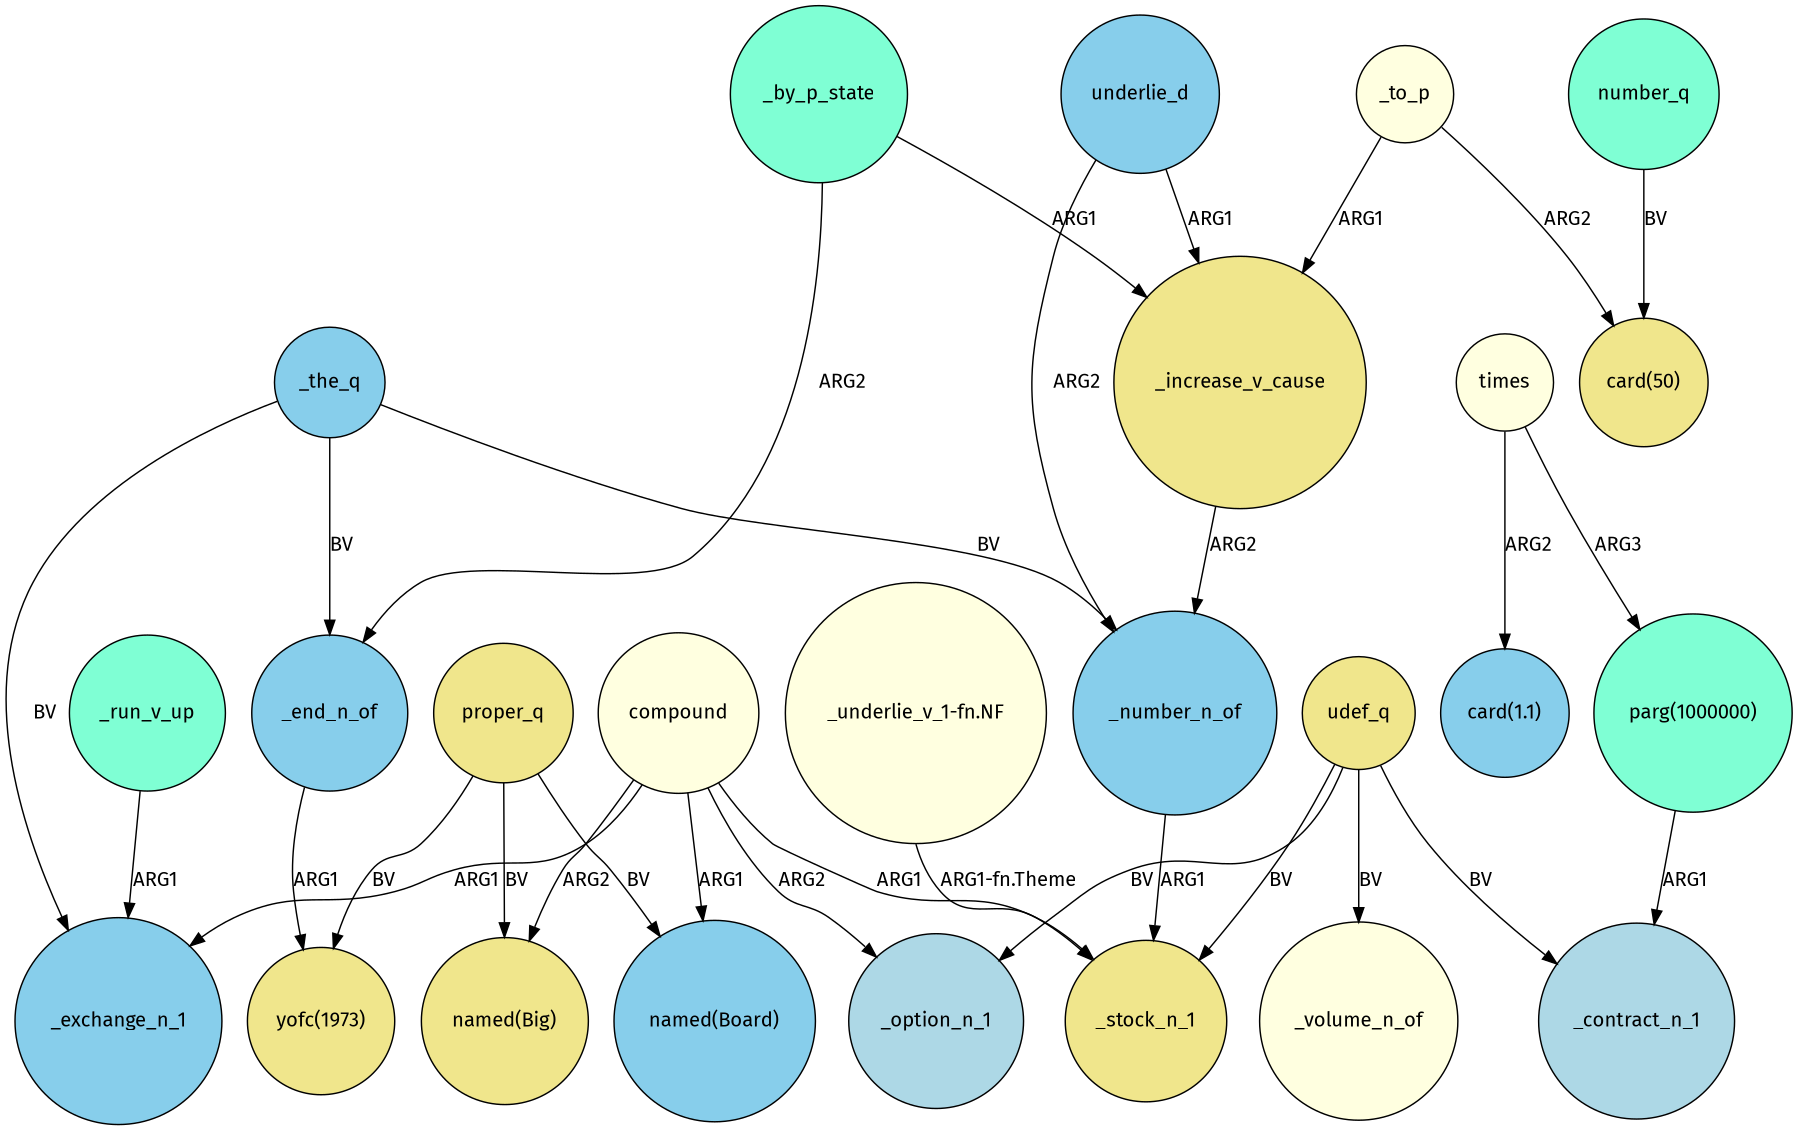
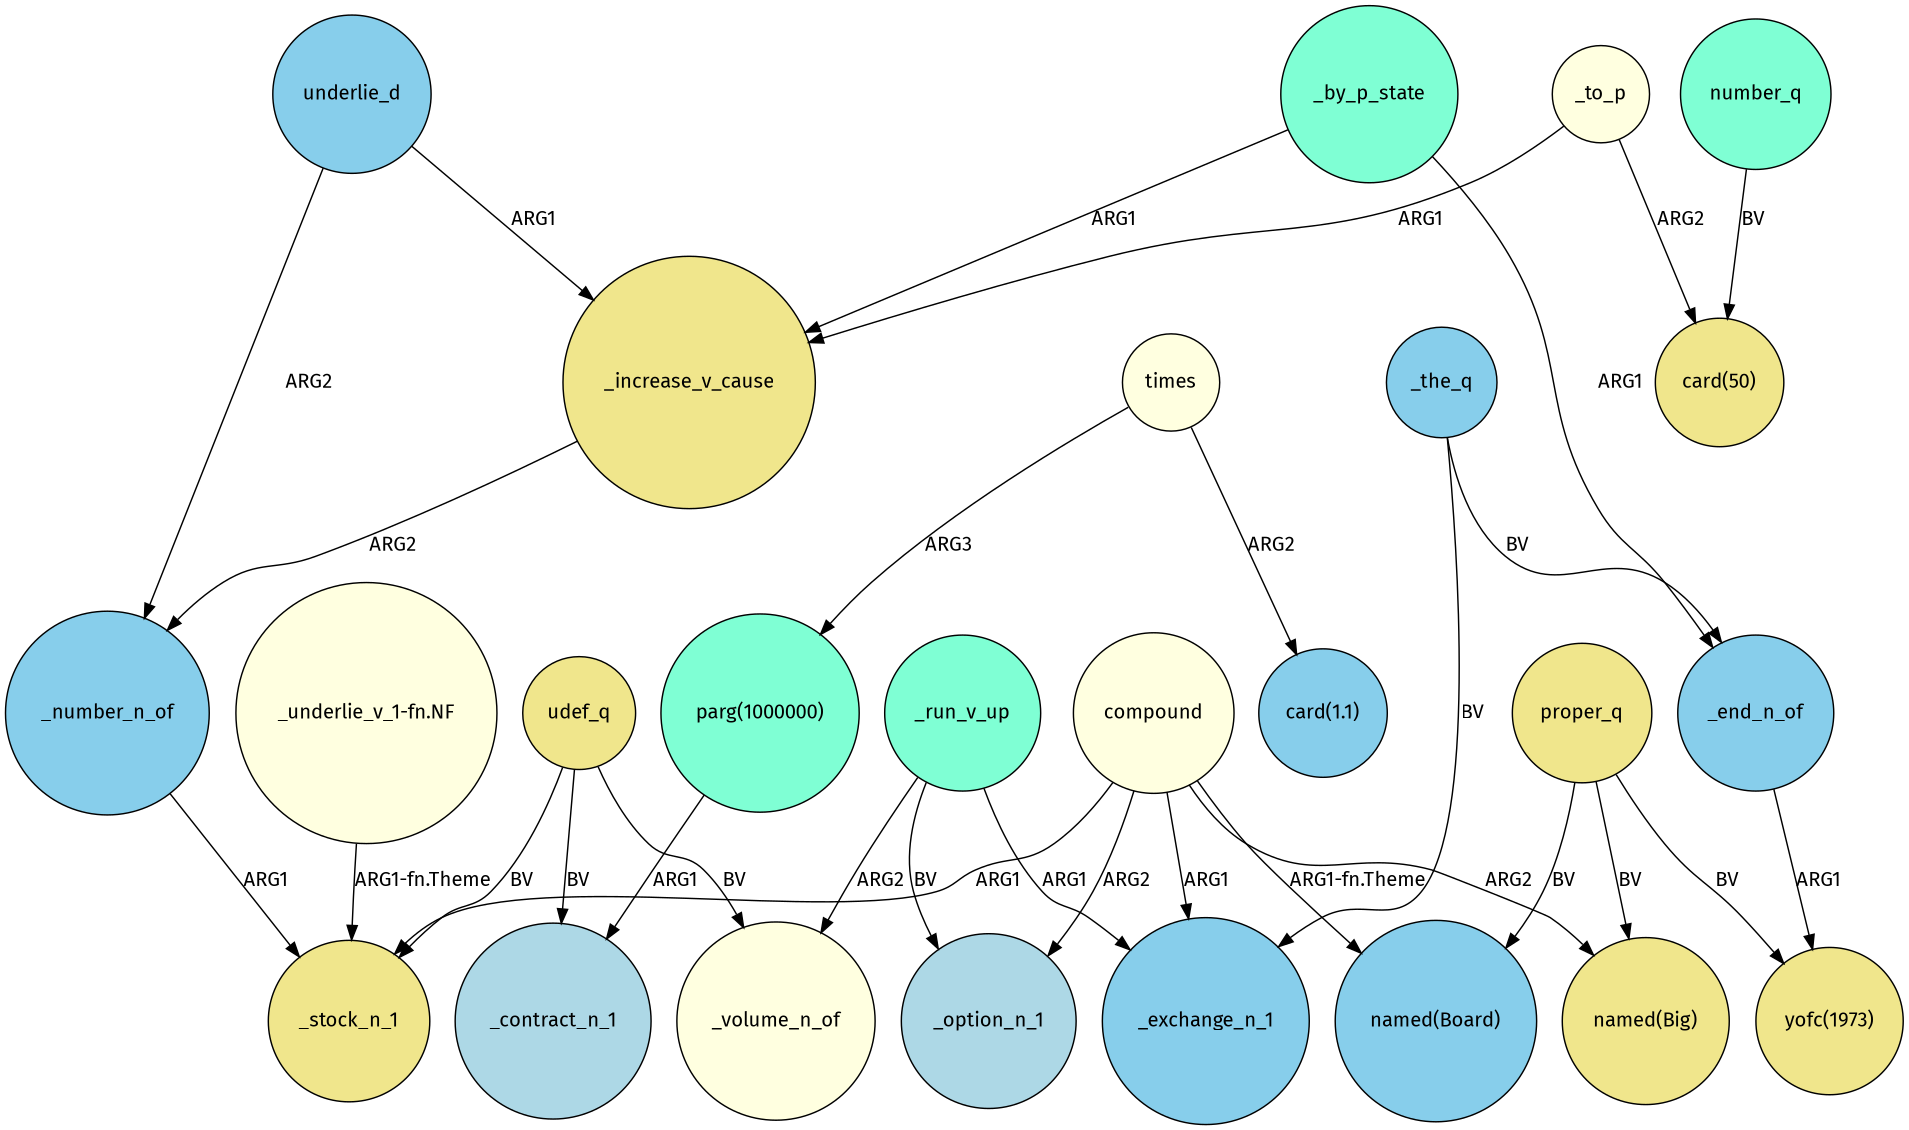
edge "_by_p_state" -> "_end_n_of": label "ARG2" -> "ARG1"
edge "_the_q" -> "_number_n_of": removed, label "BV"
edge "_run_v_up" -> "_volume_n_of": added, label "ARG2"
edge "udef_q" -> "_option_n_1": now "_run_v_up" -> "_option_n_1"
edge "compound" -> "named(Board)": label "ARG1" -> "ARG1-fn.Theme"
